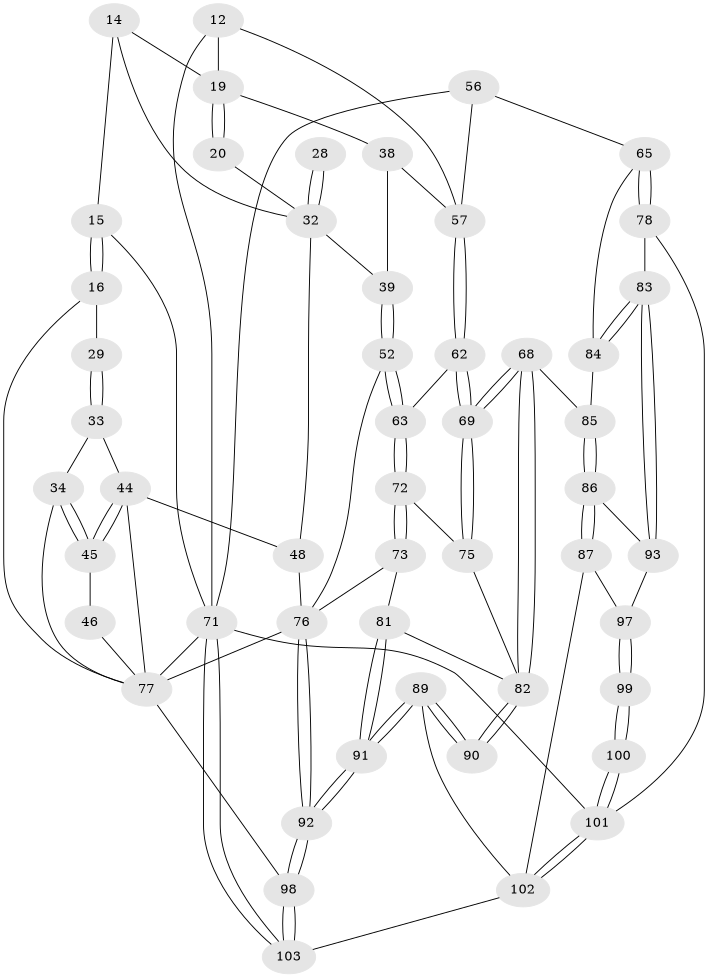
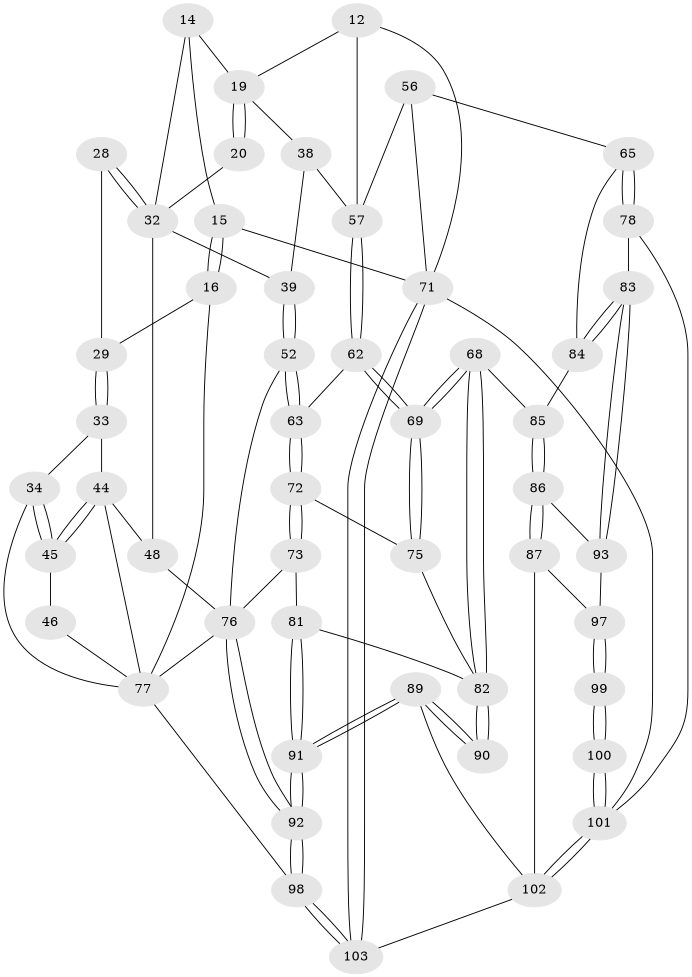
edge "28" -- "29": added
edge "71" -- "77": removed
